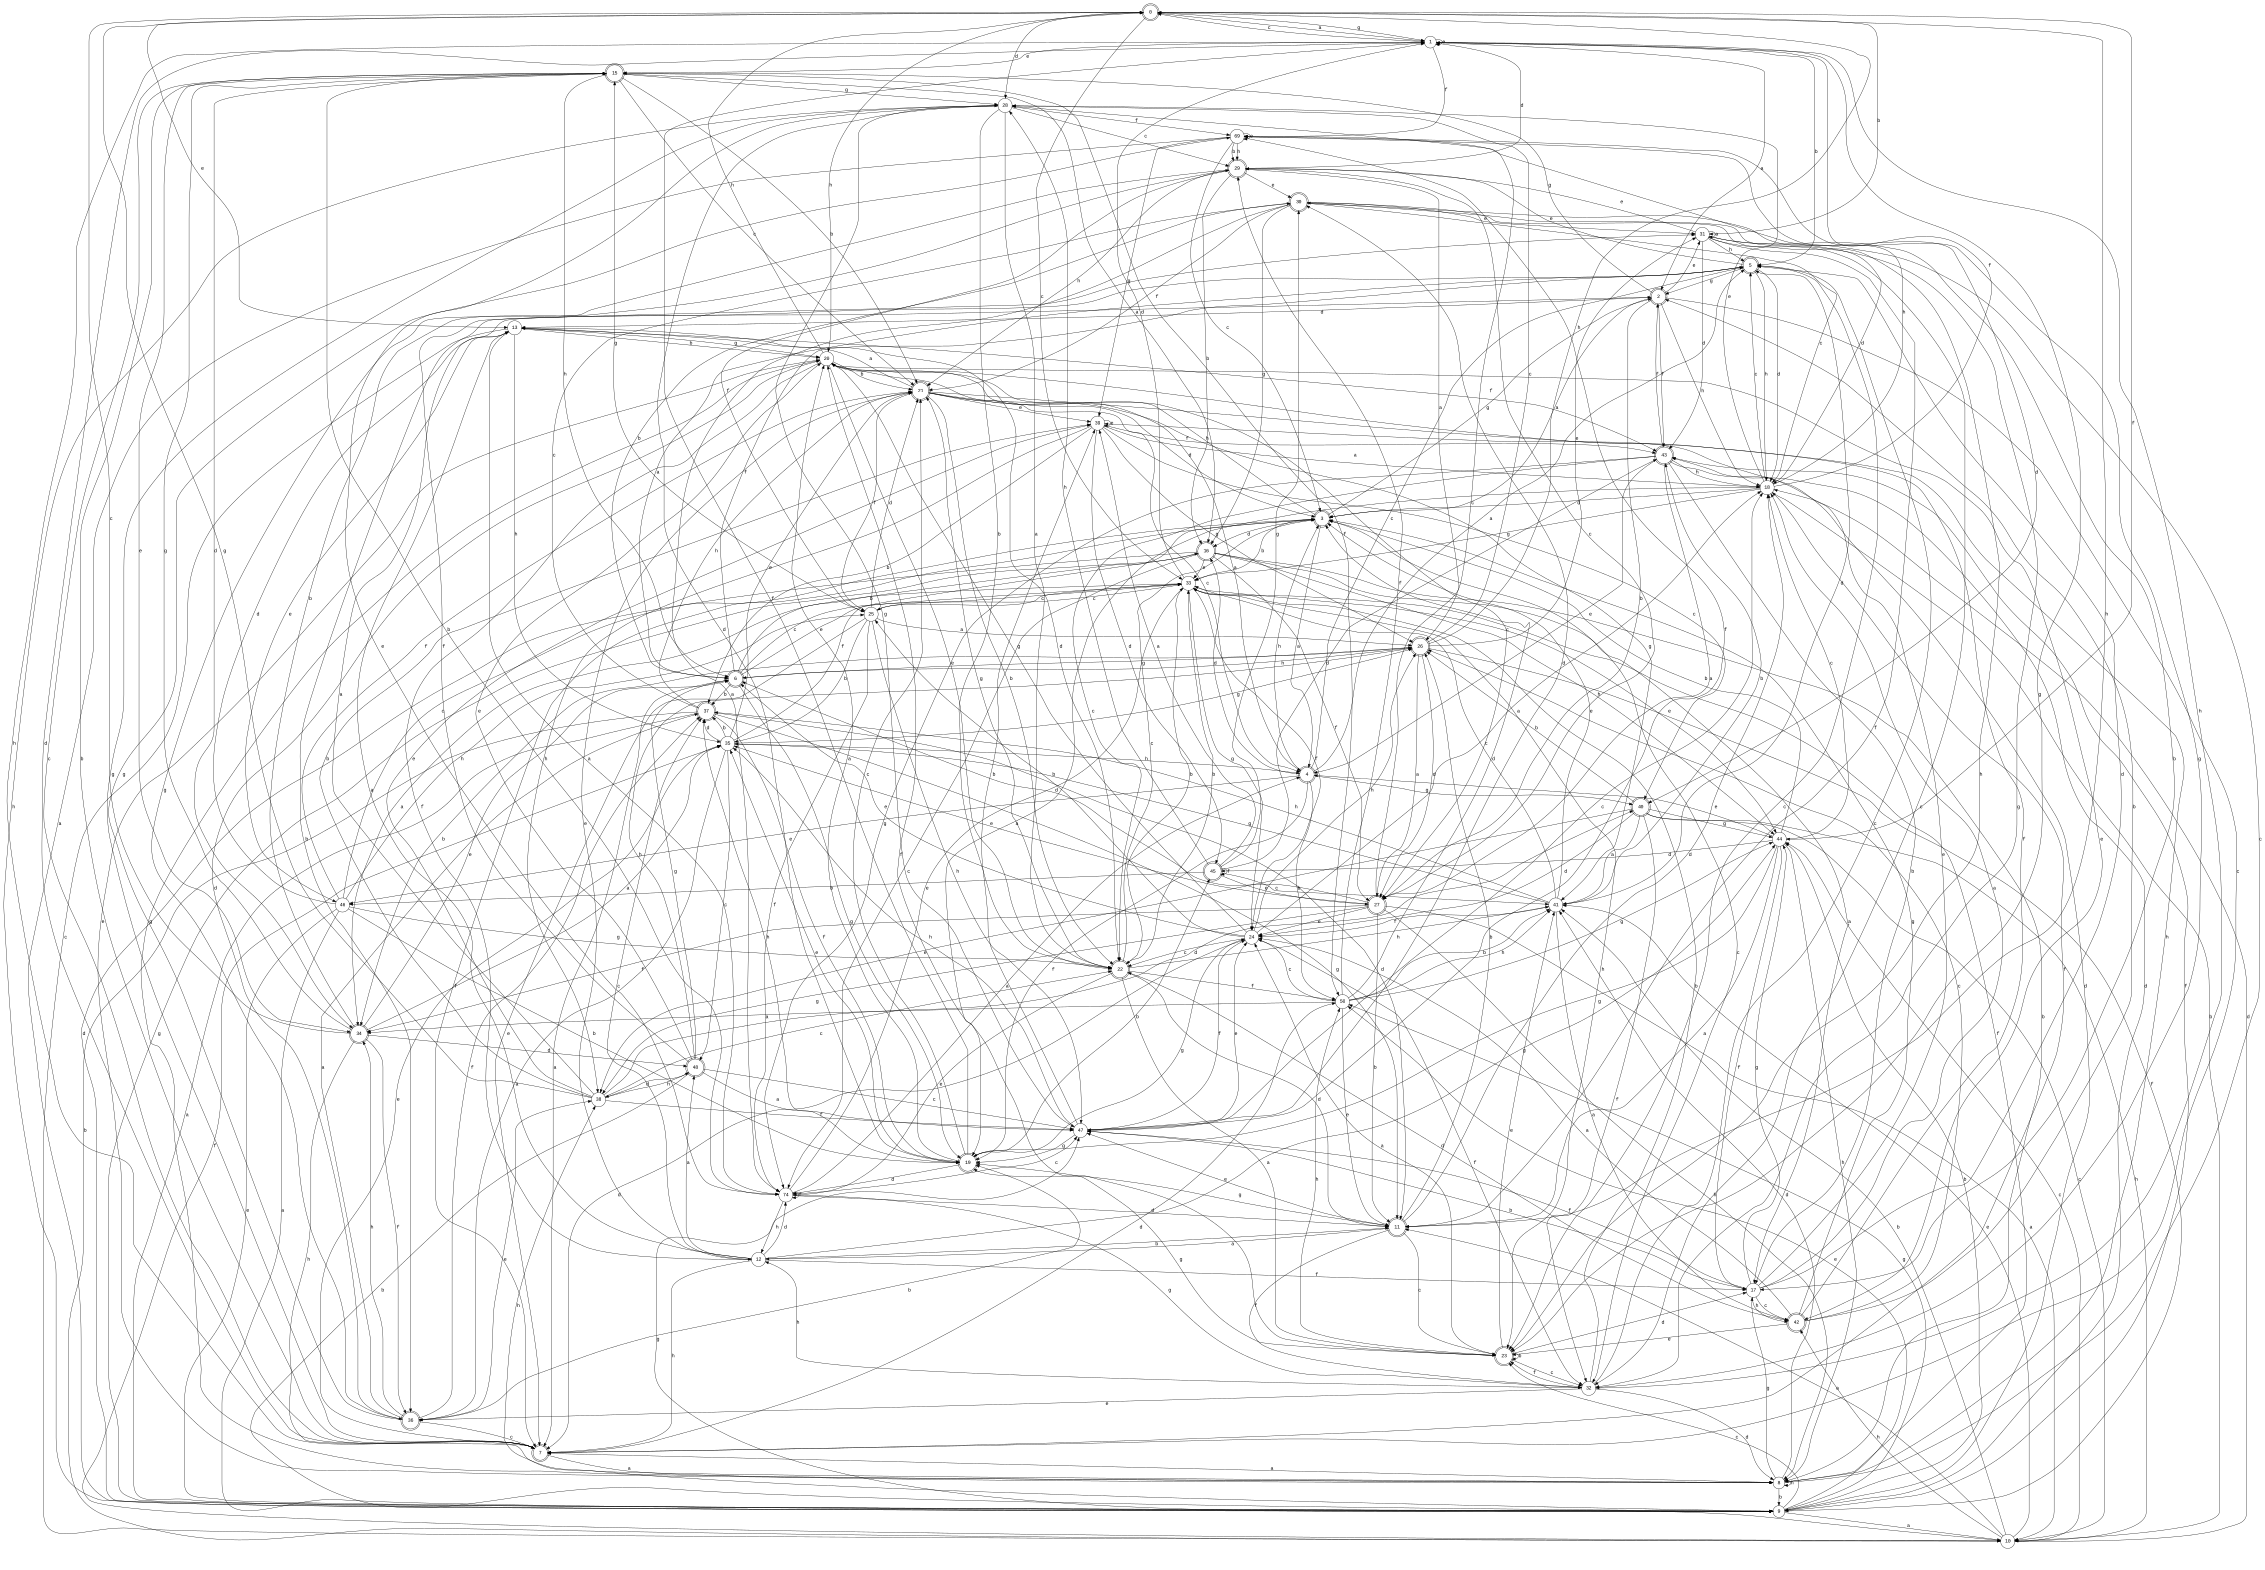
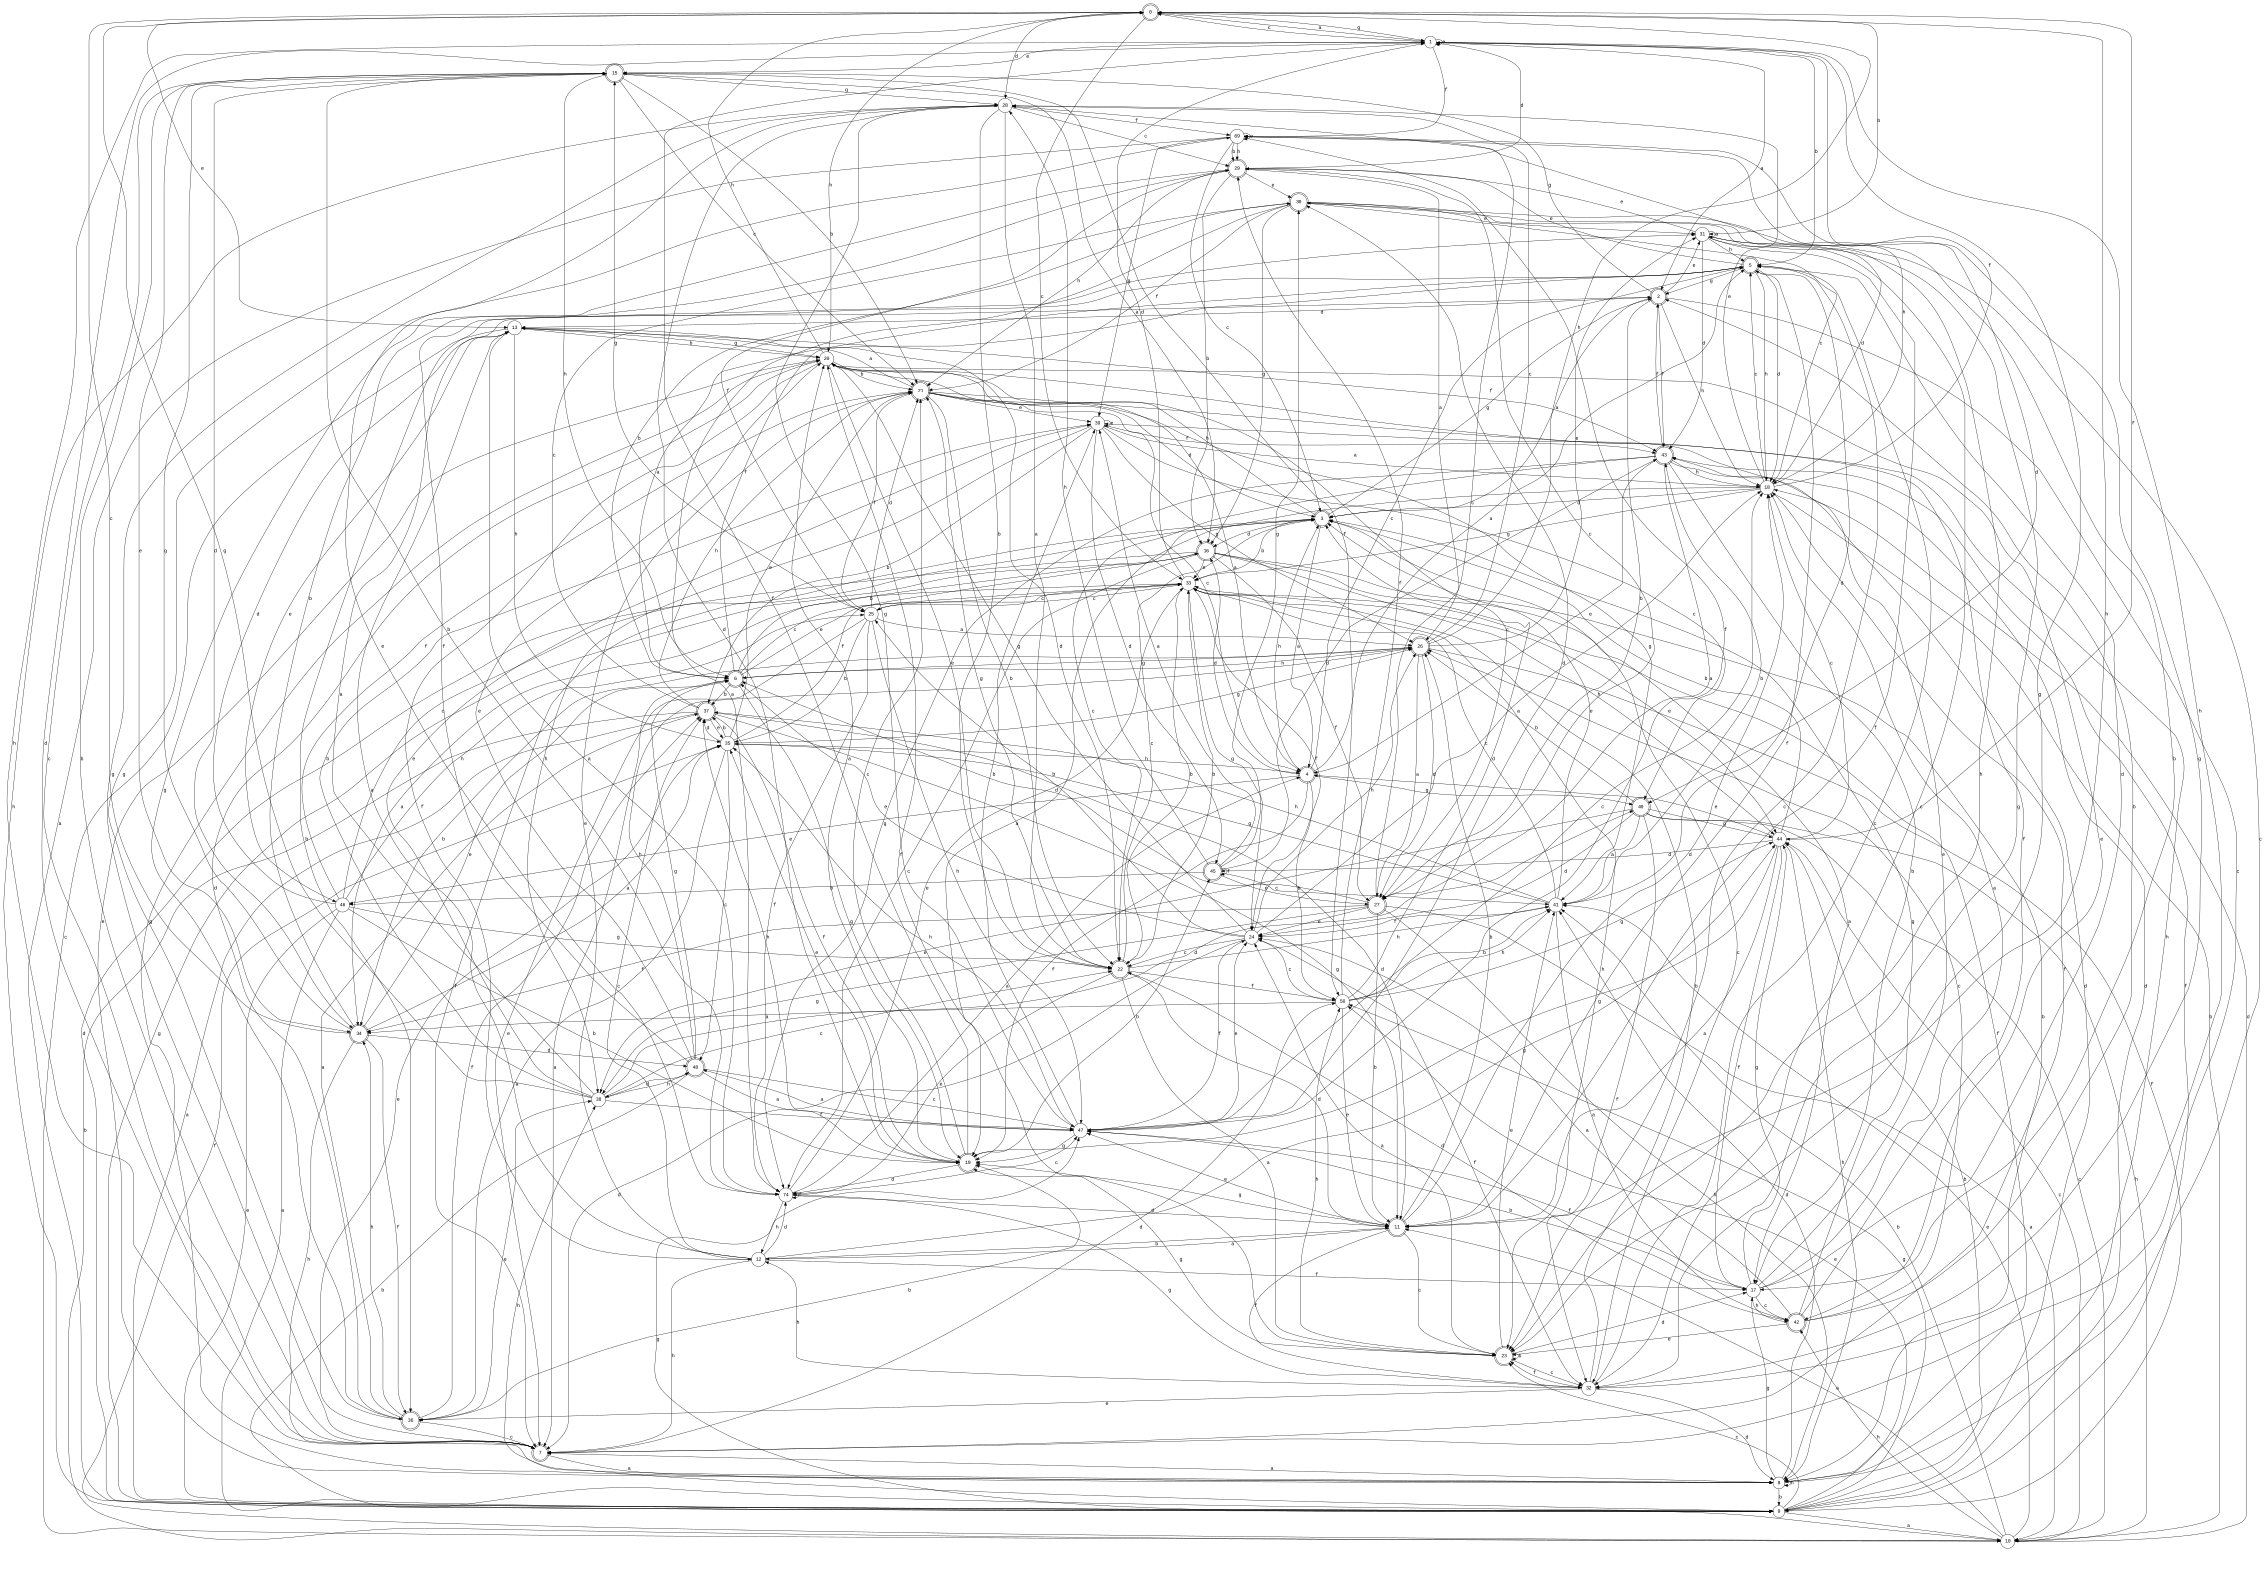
edge "5" -> "11": added, label "f"
edge "27" -> "35": now "37" -> "35"
edge "19" -> "24": removed, label "g"
edge "12" -> "48": now "47" -> "48"
